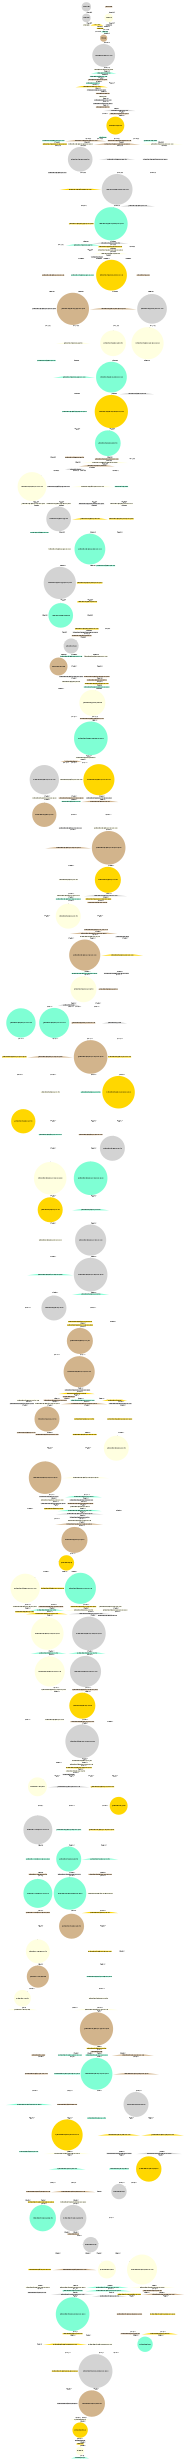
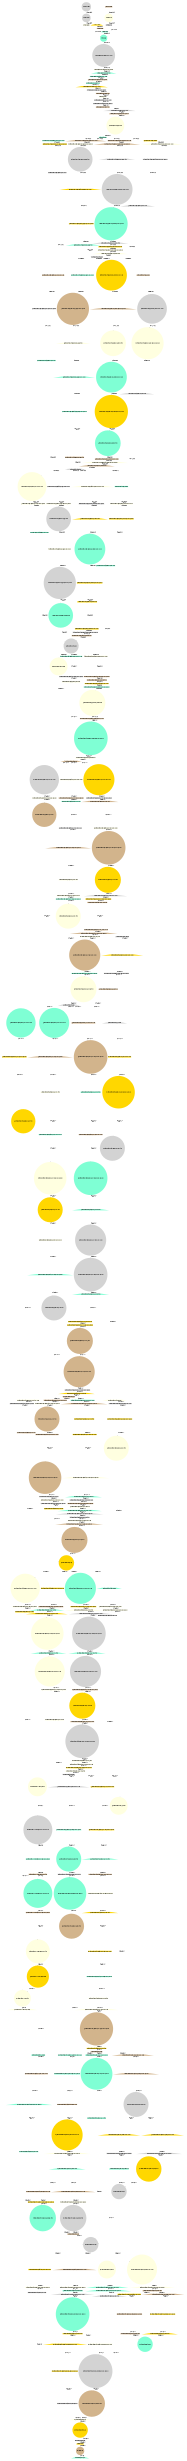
edge "8 Inception3/__add___2" -> "4 Inception3/__mul___1": now "8 Inception3/__add___2" -> "9 Inception3/cat_0"
node "4 Inception3/__mul___1": fillcolor gold -> tan
edge "4 Inception3/__mul___1" -> "5 Inception3/__add___1": removed, label "shape:(2, 1, 299, 299) ports:0 -> 0"
node "9 Inception3/cat_0": fillcolor tan -> aquamarine
edge "18 Inception3/BasicConv2d[Conv2d_2b_3x3]/relu__0" -> "12 Inception3/BasicConv2d[Conv2d_1a_3x3]/relu__0": now "18 Inception3/BasicConv2d[Conv2d_2b_3x3]/relu__0" -> "19 Inception3/max_pool2d_0"
edge "22 Inception3/BasicConv2d[Conv2d_3b_1x1]/relu__0" -> "26 Inception3/max_pool2d_1": now "25 Inception3/BasicConv2d[Conv2d_4a_3x3]/relu__0" -> "26 Inception3/max_pool2d_1"
node "25 Inception3/BasicConv2d[Conv2d_4a_3x3]/relu__0": fillcolor gold -> lightyellow
node "45 Inception3/InceptionA[Mixed_5b]/avg_pool2d_0": fillcolor aquamarine -> gold
node "108 Inception3/InceptionB[Mixed_6a]/max_pool2d_0": fillcolor tan -> lightyellow
edge "173 Inception3/InceptionC[Mixed_6c]/cat_0" -> "201 Inception3/InceptionC[Mixed_6d]/avg_pool2d_0": removed, label "shape:(2, 768, 17, 17) ports:0 -> 0"
node "201 Inception3/InceptionC[Mixed_6d]/avg_pool2d_0": fillcolor gold -> lightyellow
node "233 Inception3/InceptionC[Mixed_6e]/avg_pool2d_0": added
edge "237 Inception3/InceptionC[Mixed_6e]/cat_0" -> "238 Inception3/InceptionAux[AuxLogits]/avg_pool2d_0": now "237 Inception3/InceptionC[Mixed_6e]/cat_0" -> "246 Inception3/InceptionAux[AuxLogits]/view_0"
node "266 Inception3/InceptionD[Mixed_7a]/max_pool2d_0": fillcolor gold -> lightyellow
node "245 Inception3/InceptionAux[AuxLogits]/adaptive_avg_pool2d_0": fillcolor tan -> gold
edge "267 Inception3/InceptionD[Mixed_7a]/cat_0" -> "294 Inception3/InceptionE[Mixed_7b]/avg_pool2d_0": now "245 Inception3/InceptionAux[AuxLogits]/adaptive_avg_pool2d_0" -> "294 Inception3/InceptionE[Mixed_7b]/avg_pool2d_0"
node "294 Inception3/InceptionE[Mixed_7b]/avg_pool2d_0": fillcolor tan -> aquamarine
edge "298 Inception3/InceptionE[Mixed_7b]/cat_2" -> "325 Inception3/InceptionE[Mixed_7c]/avg_pool2d_0": removed, label "shape:(2, 2048, 8, 8) ports:0 -> 0"
edge "329 Inception3/InceptionE[Mixed_7c]/cat_2" -> "330 Inception3/adaptive_avg_pool2d_0": reversed
node "332 Inception3/view_0": fillcolor lightyellow -> tan
